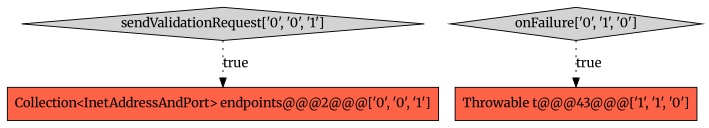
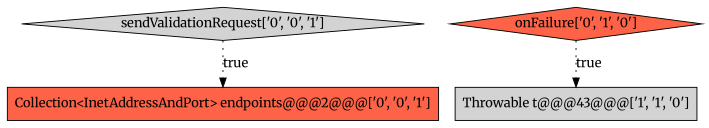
node "onFailure['0', '1', '0']": fillcolor lightgray -> tomato
node "Throwable t@@@43@@@['1', '1', '0']": fillcolor tomato -> lightgray
